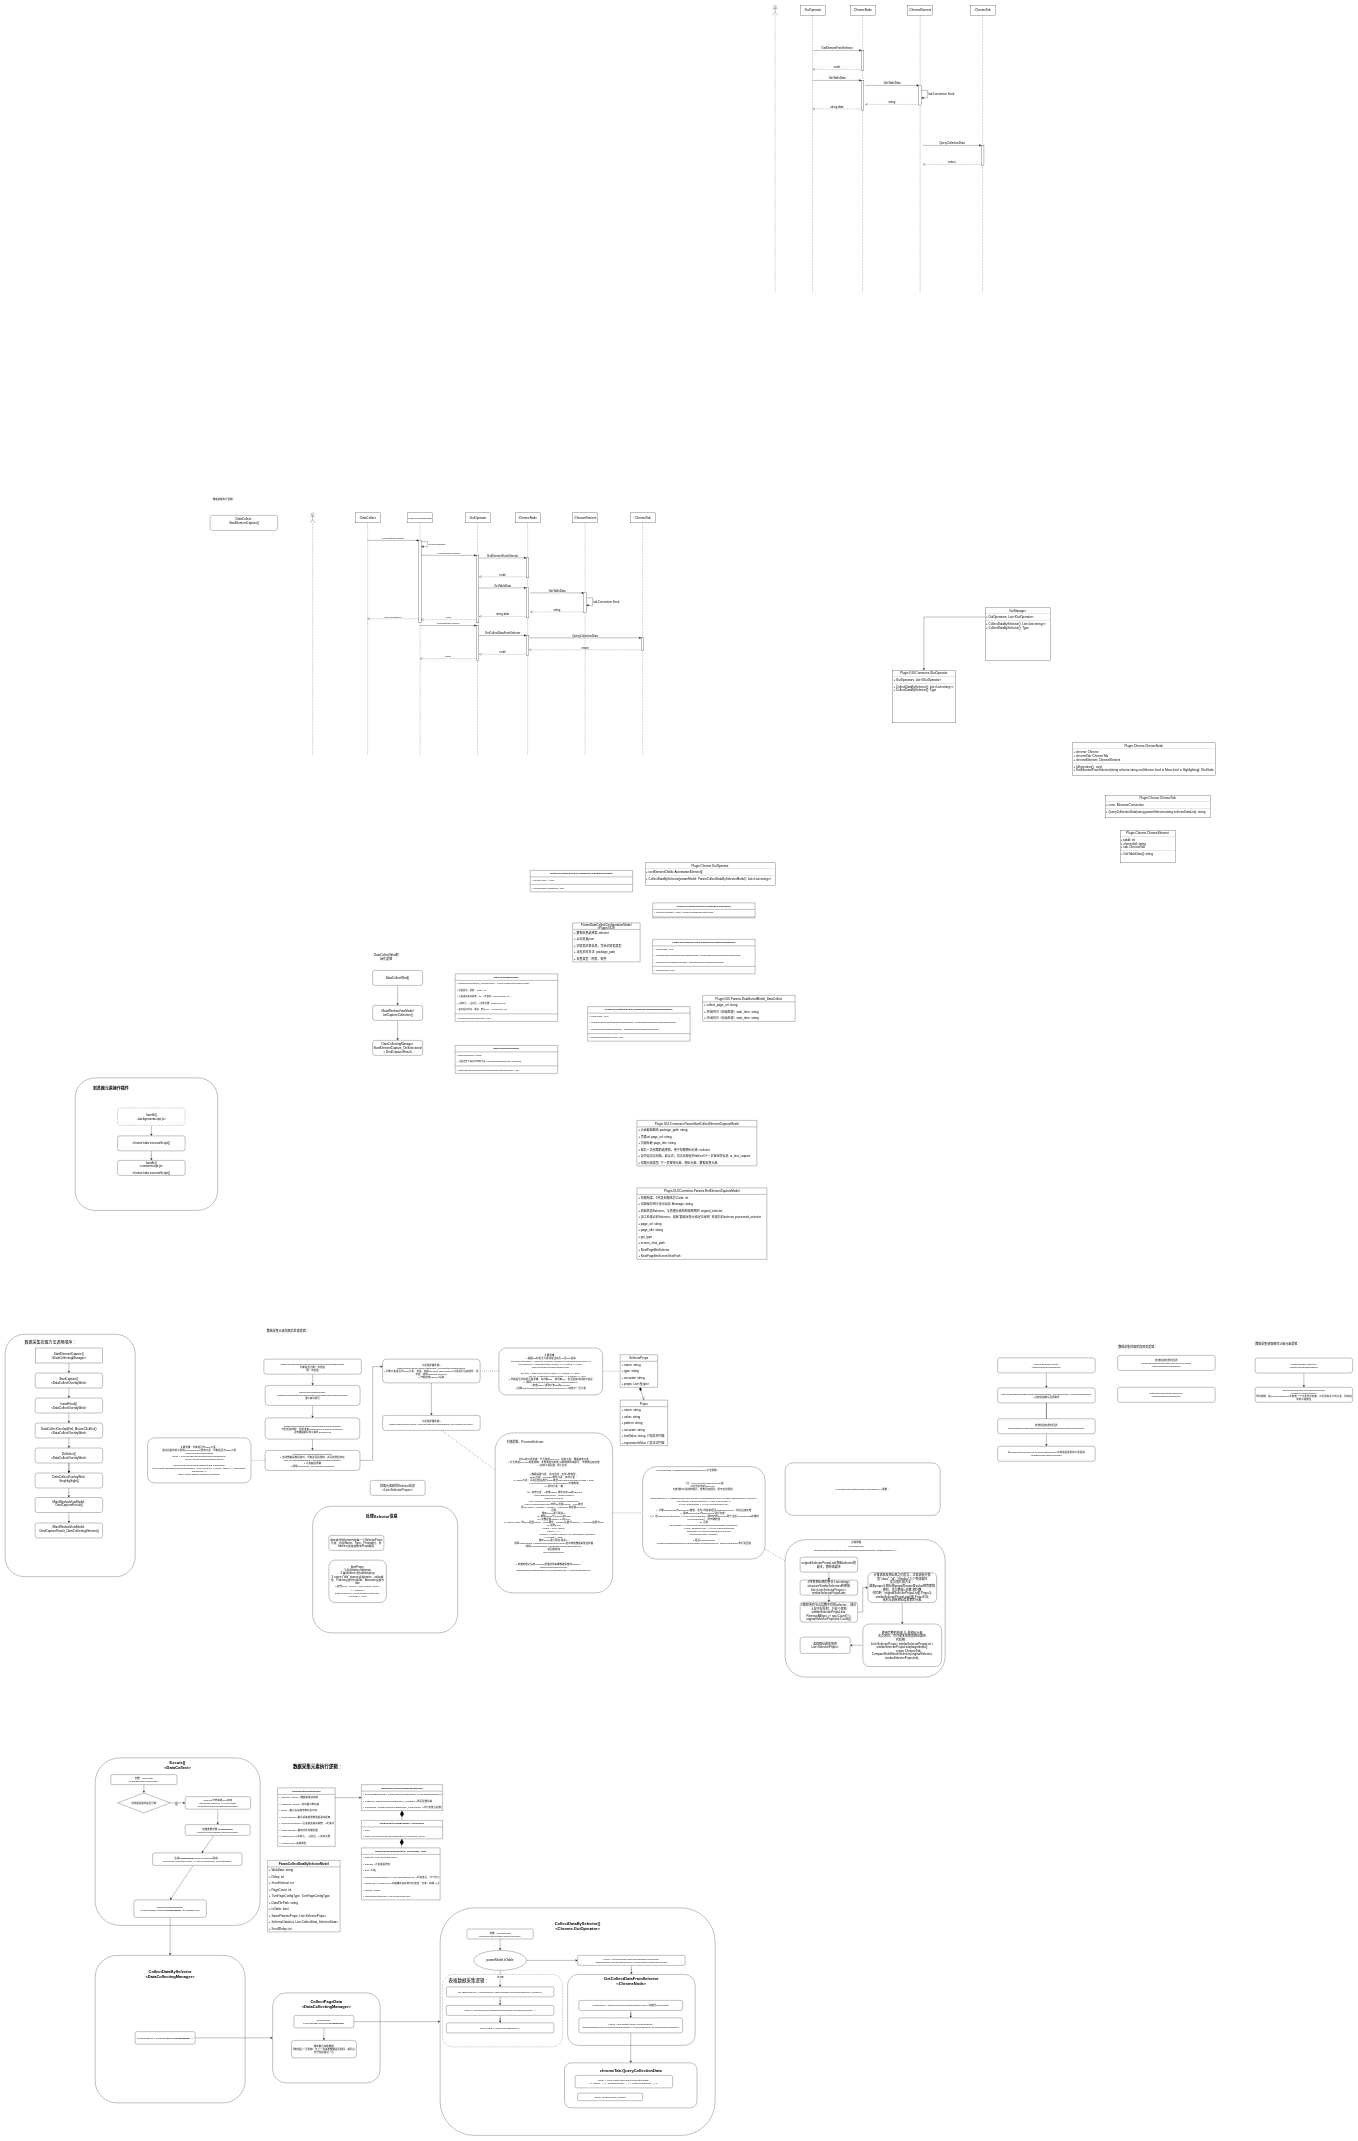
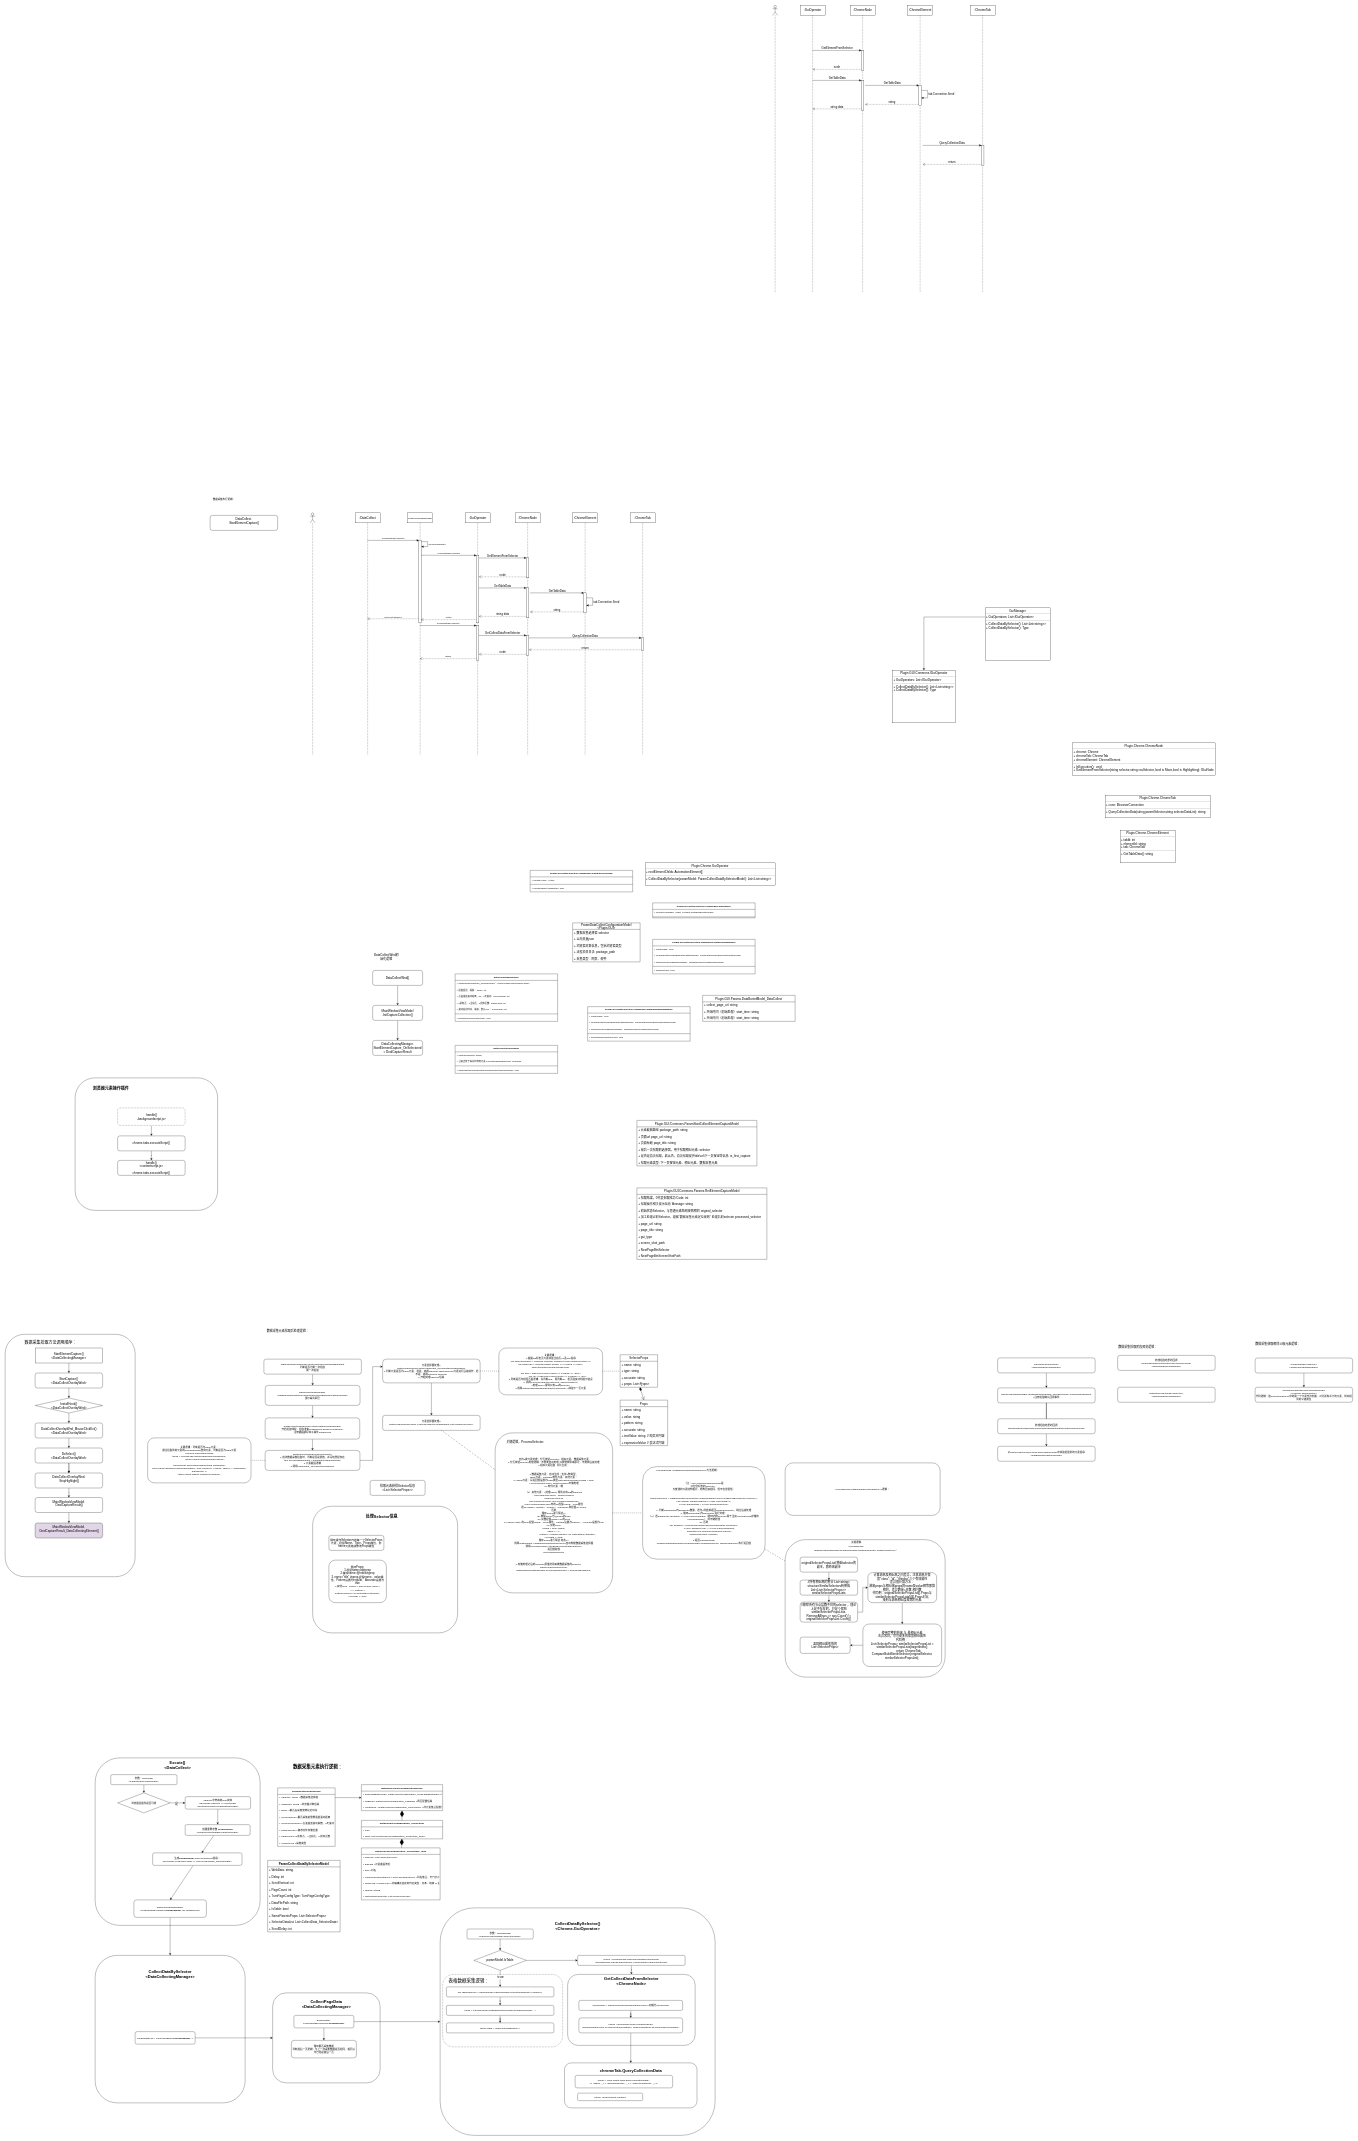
node "InstallHook() <DataCollectOverlayWnd>": shape rounded rectangle -> diamond
node "MainWindowViewModel. DealCaptureResult_DataCollectingElement()": fillcolor #ffffff -> #e1d5e7
node "paramModel.IsTable": shape ellipse -> diamond
